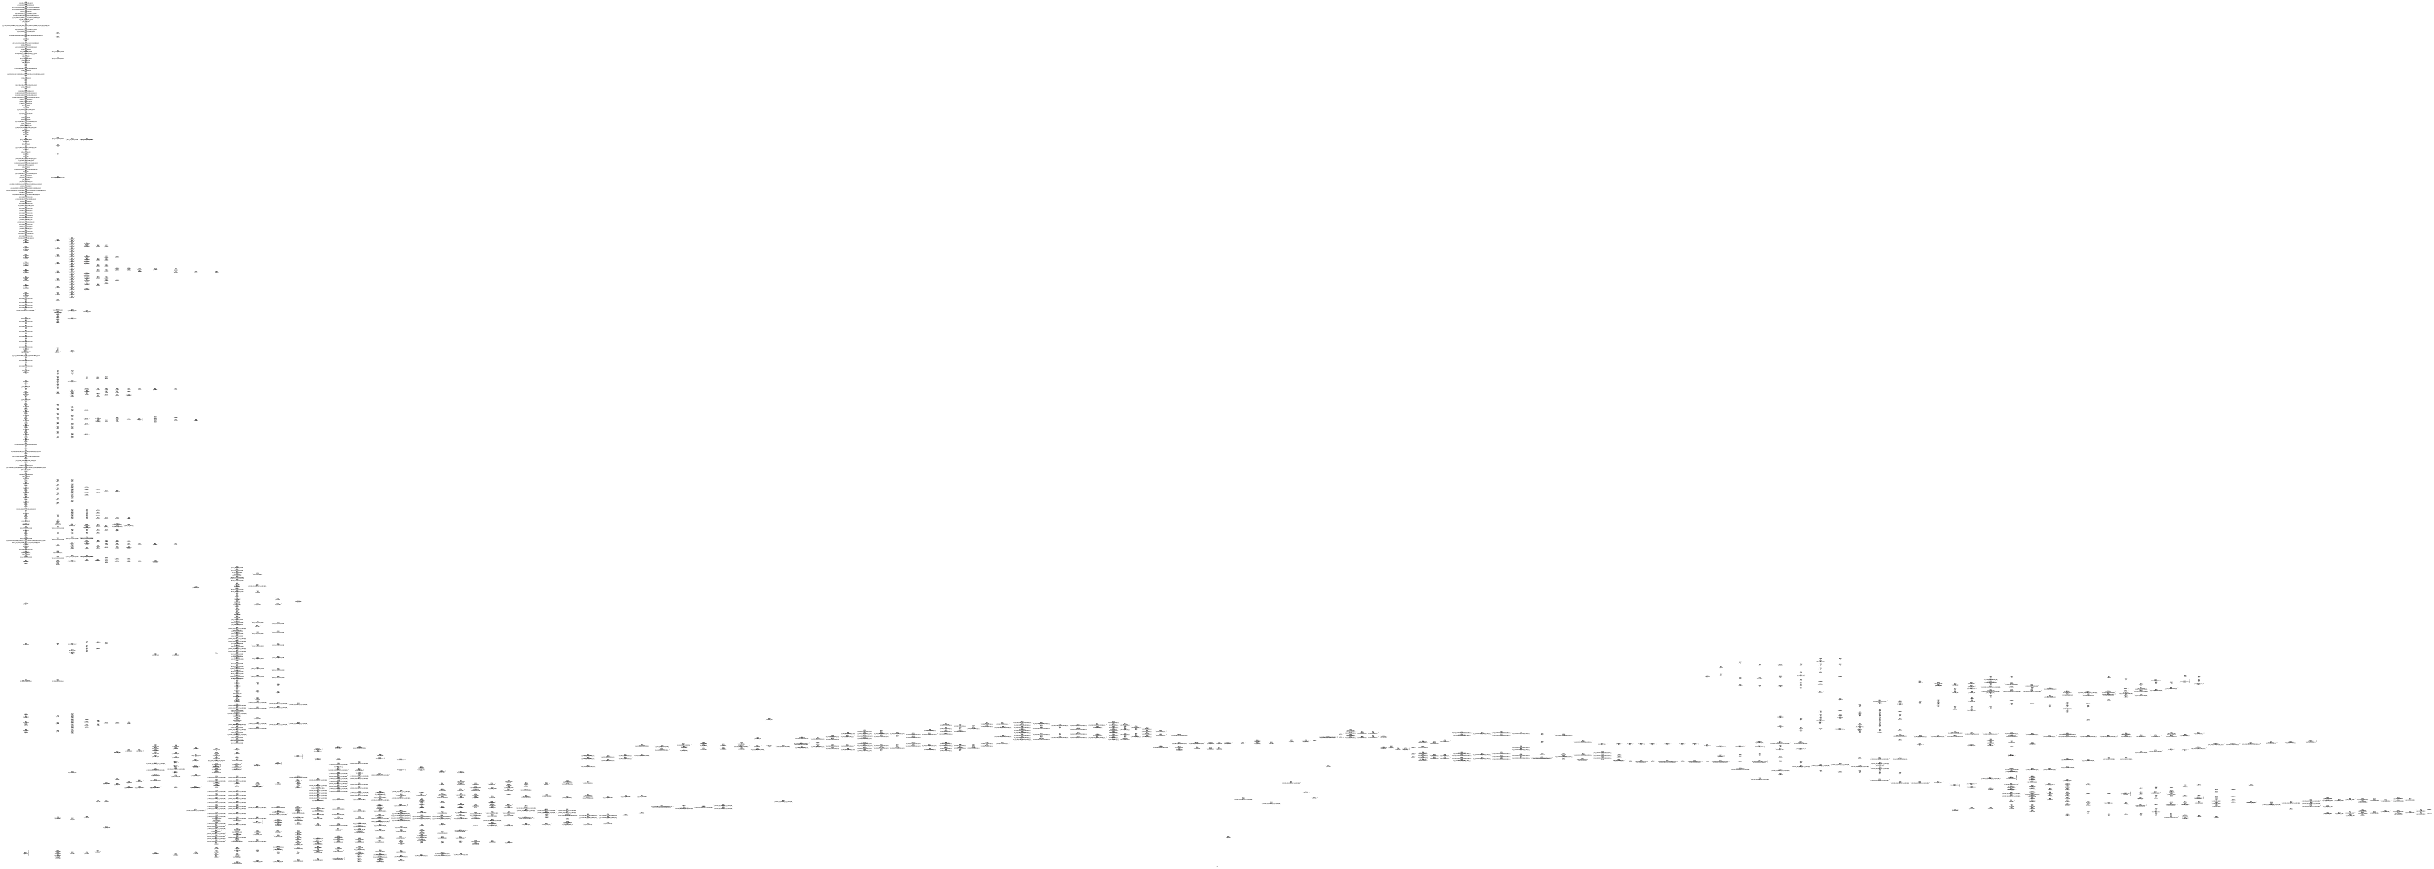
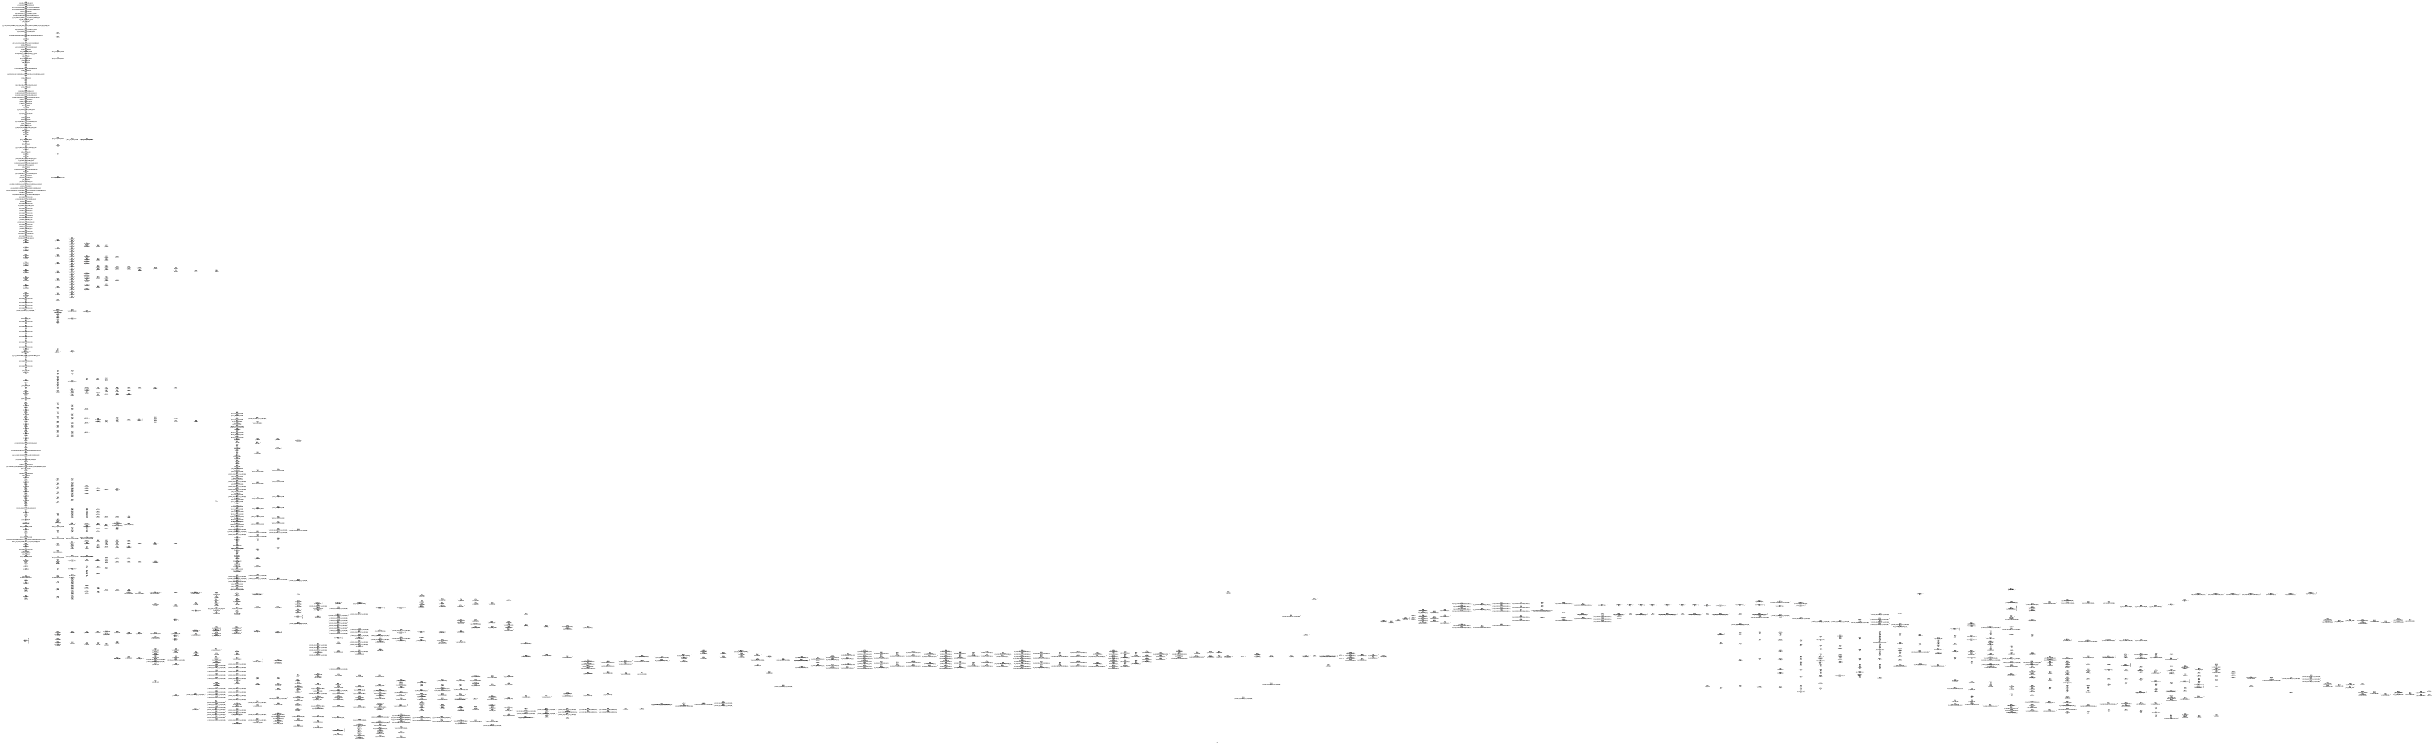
node "NodeID: 202": added
node "NodeID: 2698": removed
